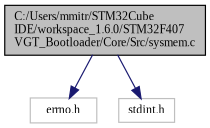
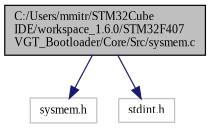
node "errno.h": label "errno.h" -> "sysmem.h"
